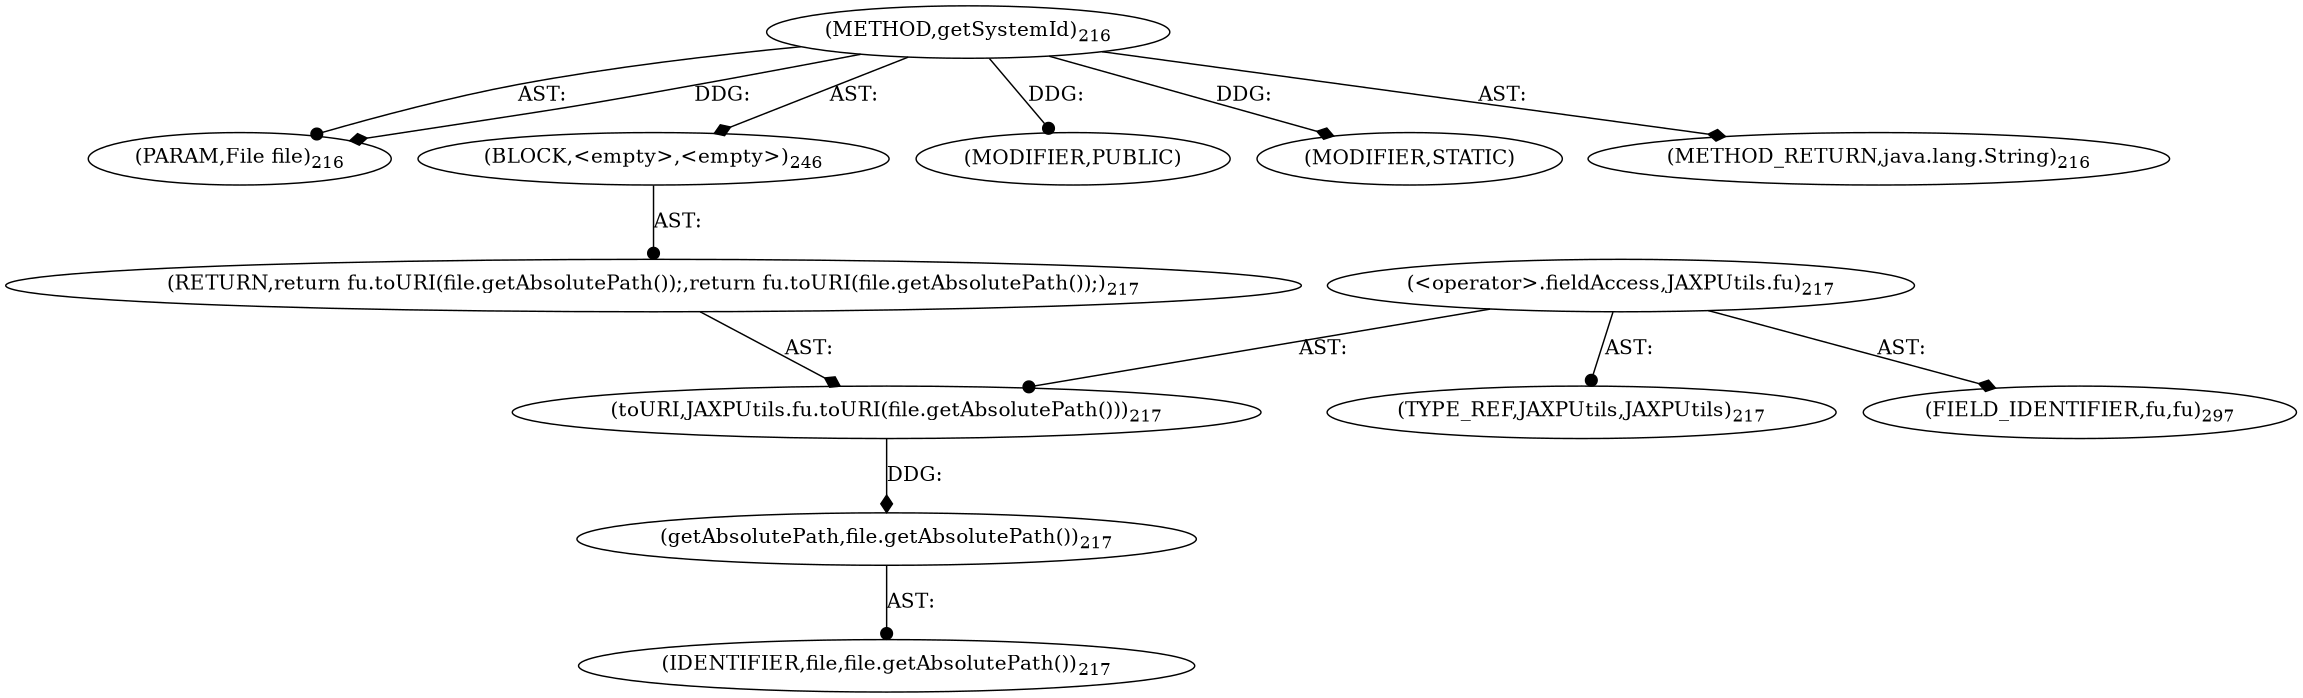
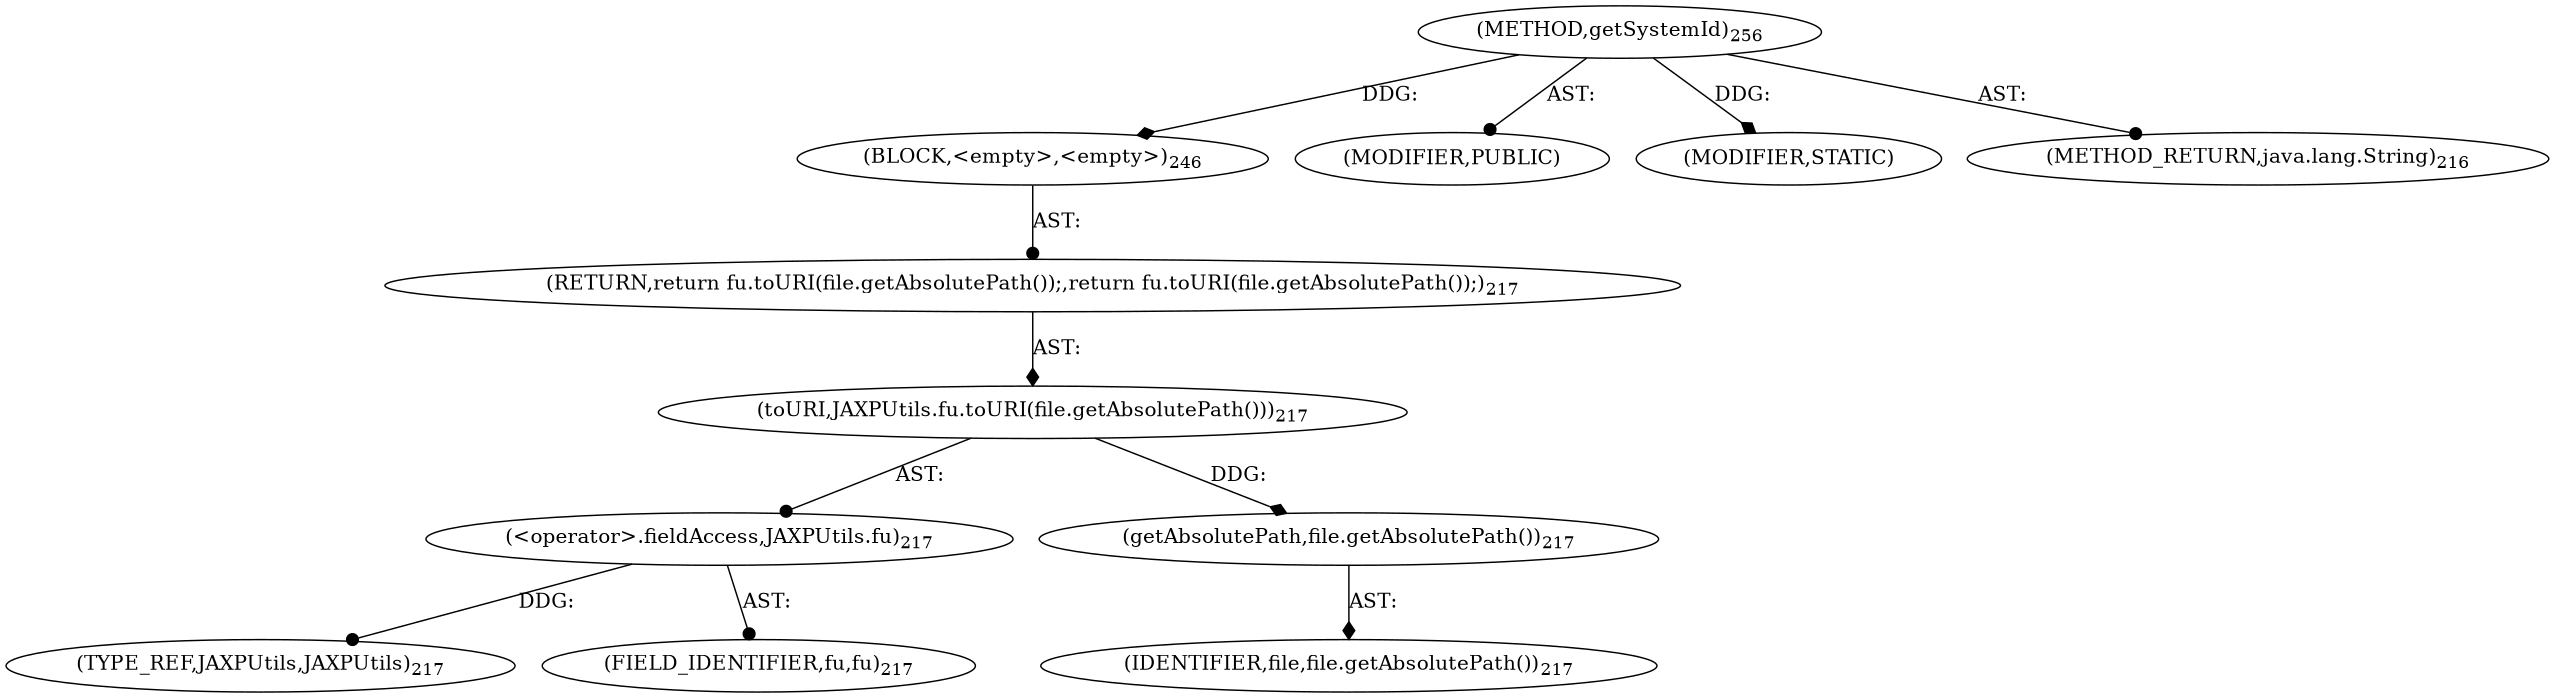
node "(METHOD,getSystemId)": text "216" -> "256"
edge "(METHOD,getSystemId)" -> "(METHOD_RETURN,java.lang.String)": arrowhead diamond -> dot
edge "(METHOD,getSystemId)" -> "(BLOCK,<empty>,<empty>)": label "AST: " -> "DDG: "
edge "(METHOD,getSystemId)" -> "(MODIFIER,PUBLIC)": label "DDG: " -> "AST: "
node "(PARAM,File file)": removed
edge "(<operator>.fieldAccess,JAXPUtils.fu)" -> "(toURI,JAXPUtils.fu.toURI(file.getAbsolutePath()))": reversed
edge "(<operator>.fieldAccess,JAXPUtils.fu)" -> "(FIELD_IDENTIFIER,fu,fu)": arrowhead diamond -> dot
edge "(<operator>.fieldAccess,JAXPUtils.fu)" -> "(TYPE_REF,JAXPUtils,JAXPUtils)": label "AST: " -> "DDG: "
node "(FIELD_IDENTIFIER,fu,fu)": text "297" -> "217"
edge "(getAbsolutePath,file.getAbsolutePath())" -> "(IDENTIFIER,file,file.getAbsolutePath())": arrowhead dot -> diamond
